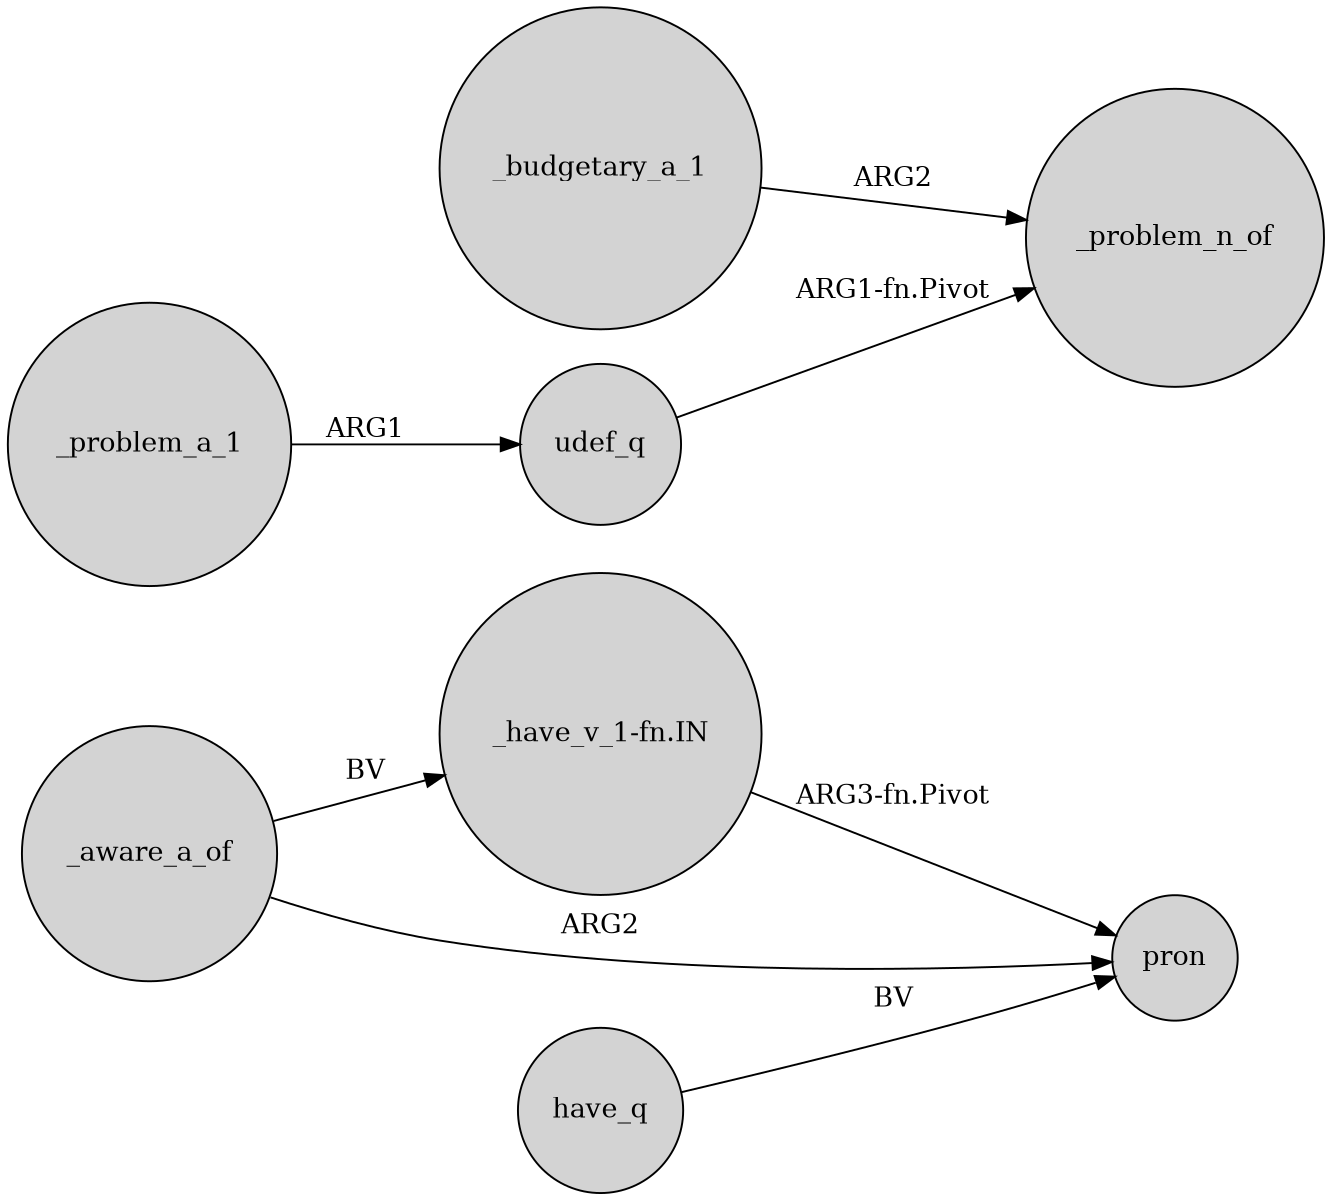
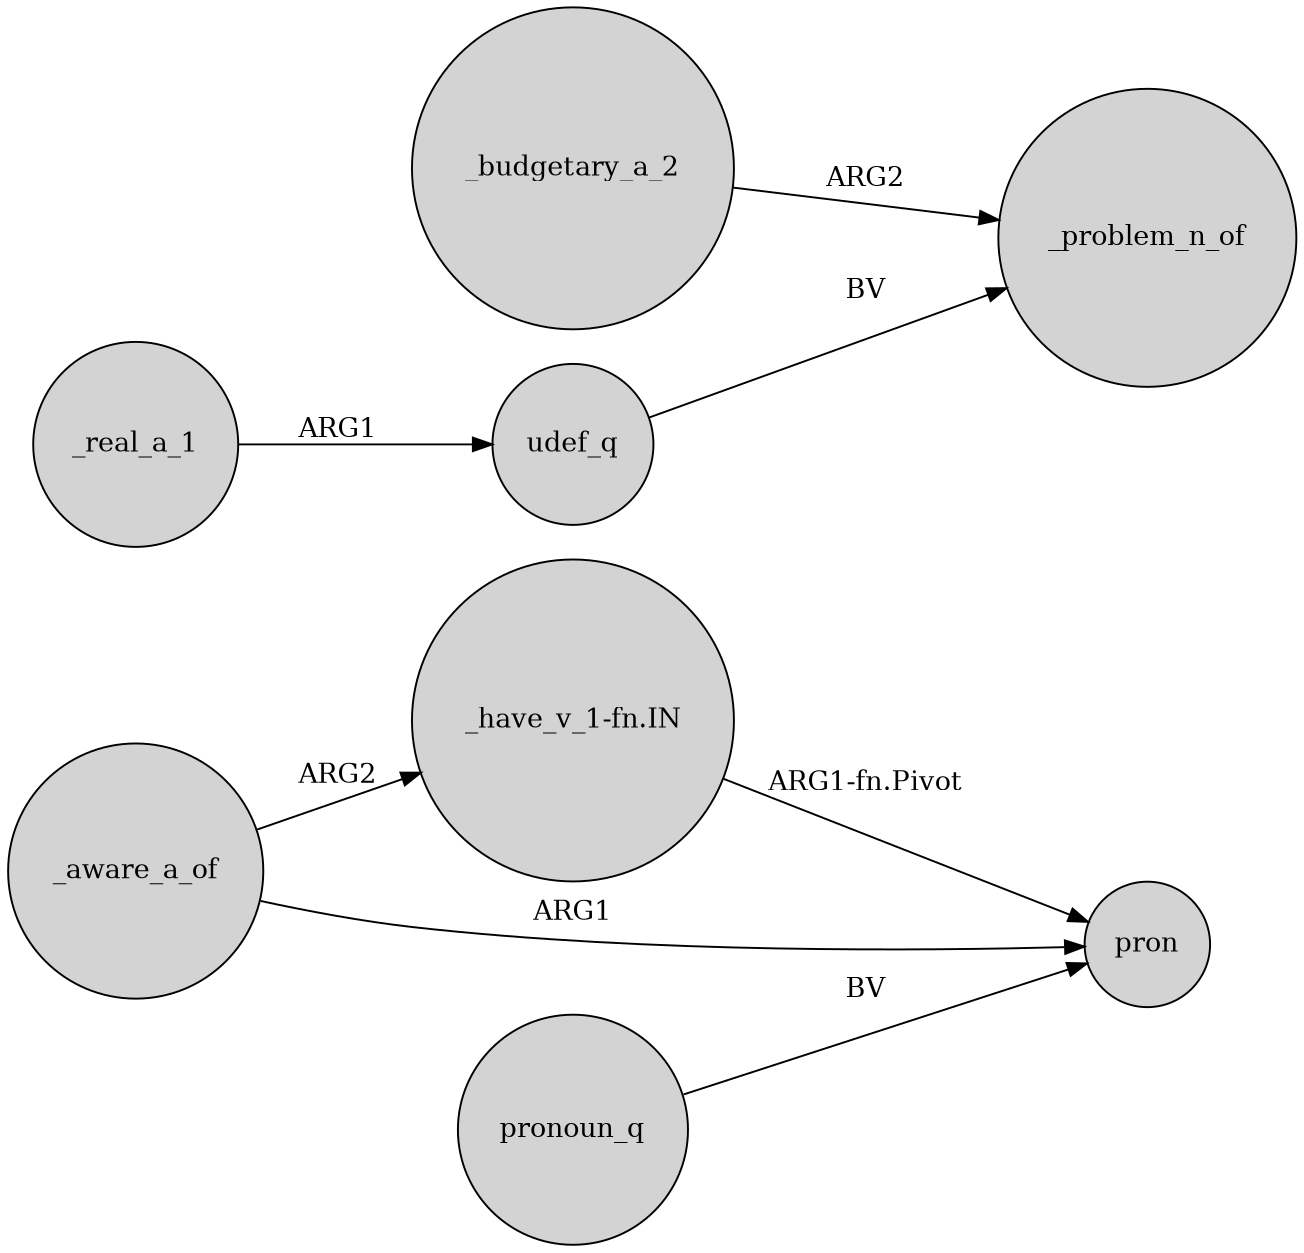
node "_budgetary_a_1": label "_budgetary_a_1" -> "_budgetary_a_2"
edge "udef_q" -> "_problem_n_of": label "ARG1-fn.Pivot" -> "BV"
node "_problem_a_1": label "_problem_a_1" -> "_real_a_1"
edge "_aware_a_of" -> "_have_v_1-fn.IN": label "BV" -> "ARG2"
edge "_have_v_1-fn.IN" -> "pron": label "ARG3-fn.Pivot" -> "ARG1-fn.Pivot"
edge "_aware_a_of" -> "pron": label "ARG2" -> "ARG1"
node "have_q": label "have_q" -> "pronoun_q"
